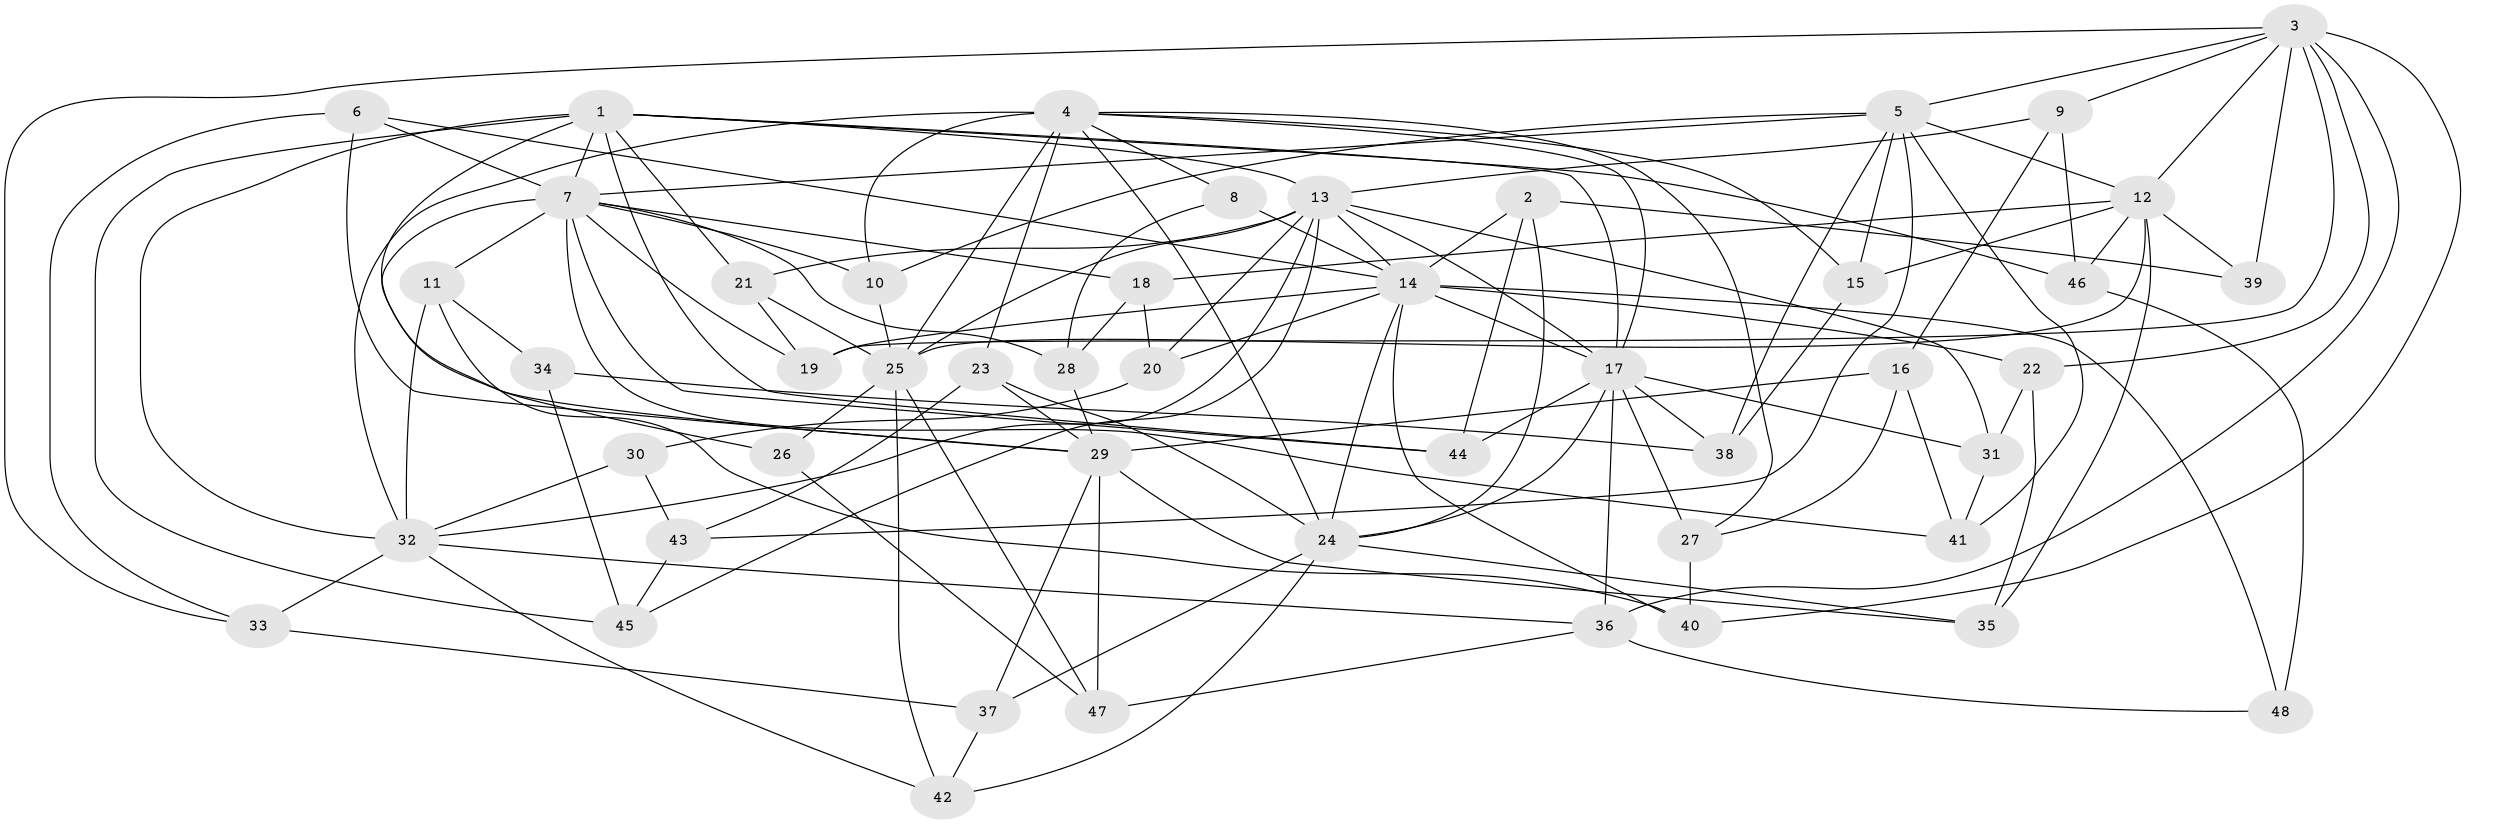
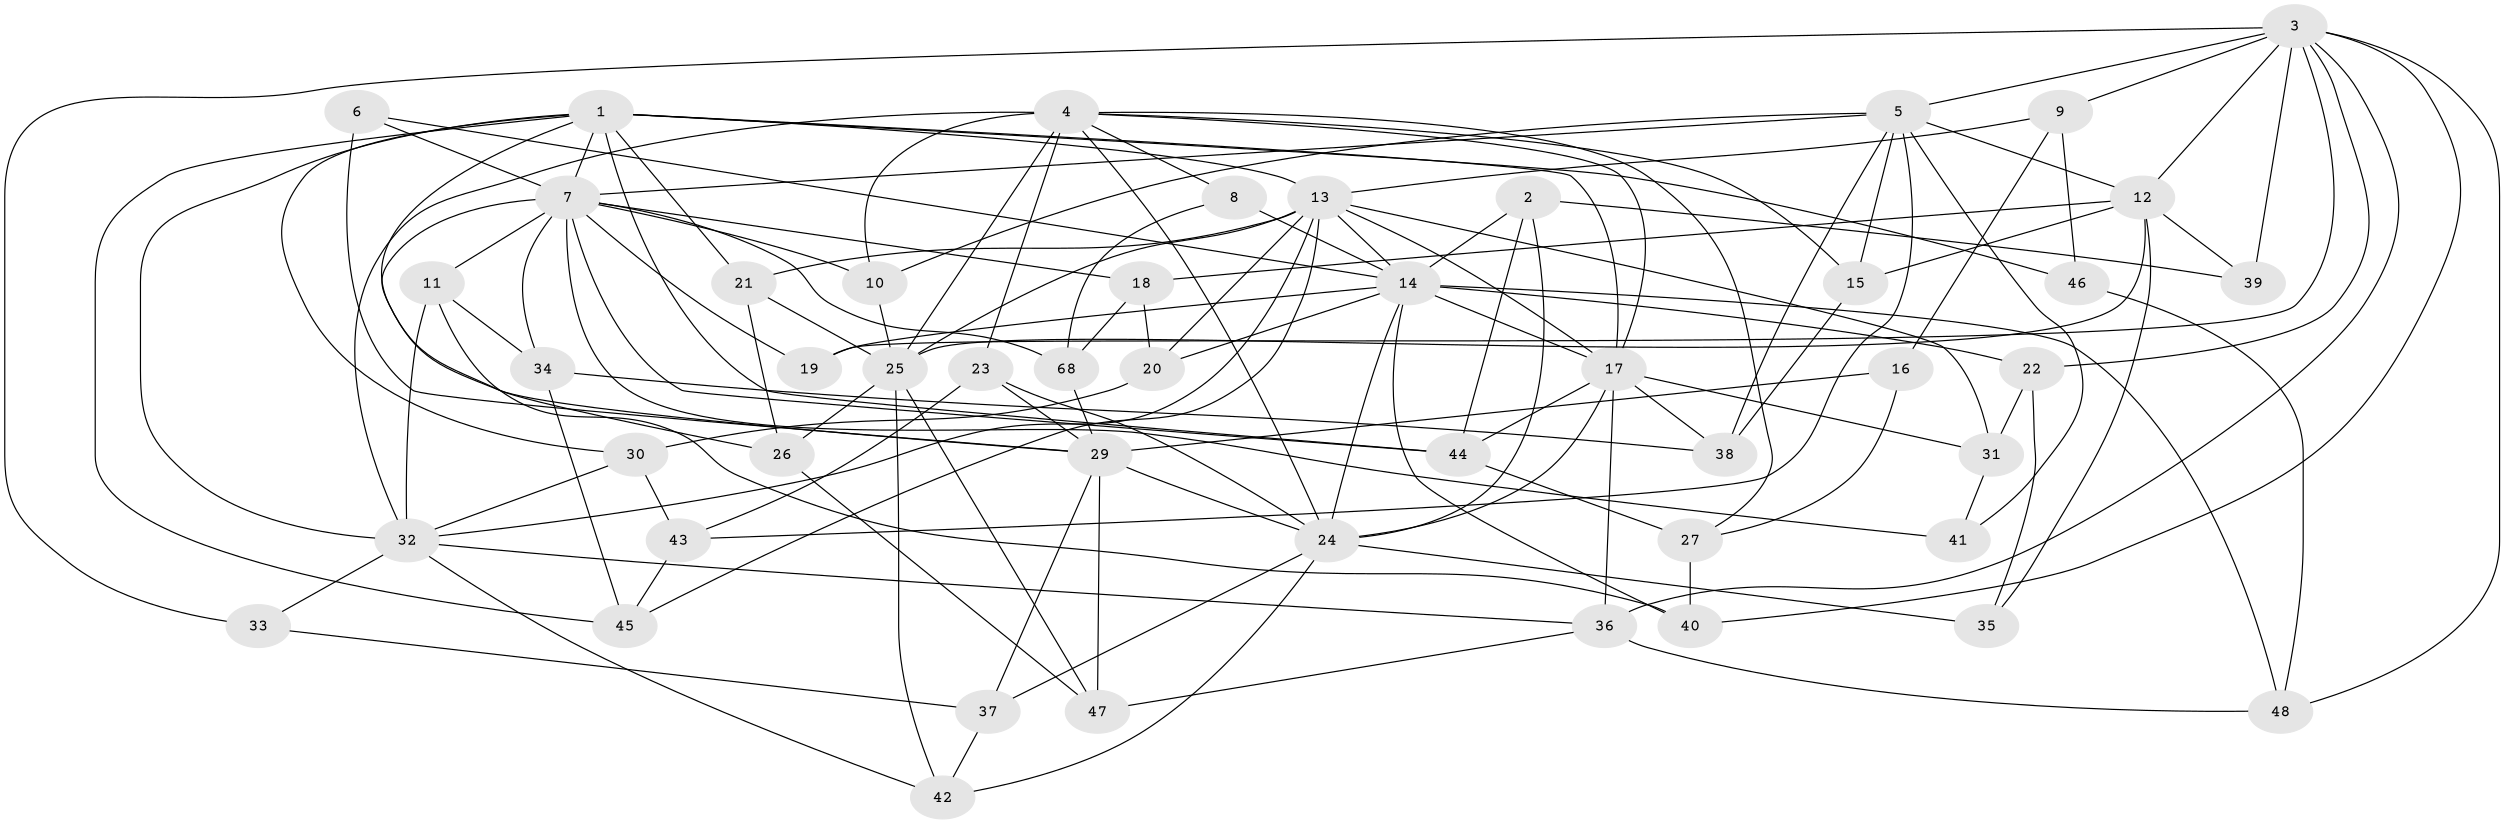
edge "12" -- "46": removed
edge "1" -- "30": added
edge "7" -- "34": added
edge "6" -- "33": removed
edge "21" -- "19": now "21" -- "26"
node "28": label "28" -> "68"
edge "3" -- "48": added
edge "17" -- "27": now "44" -- "27"
edge "16" -- "41": removed
edge "29" -- "35": now "29" -- "24"
